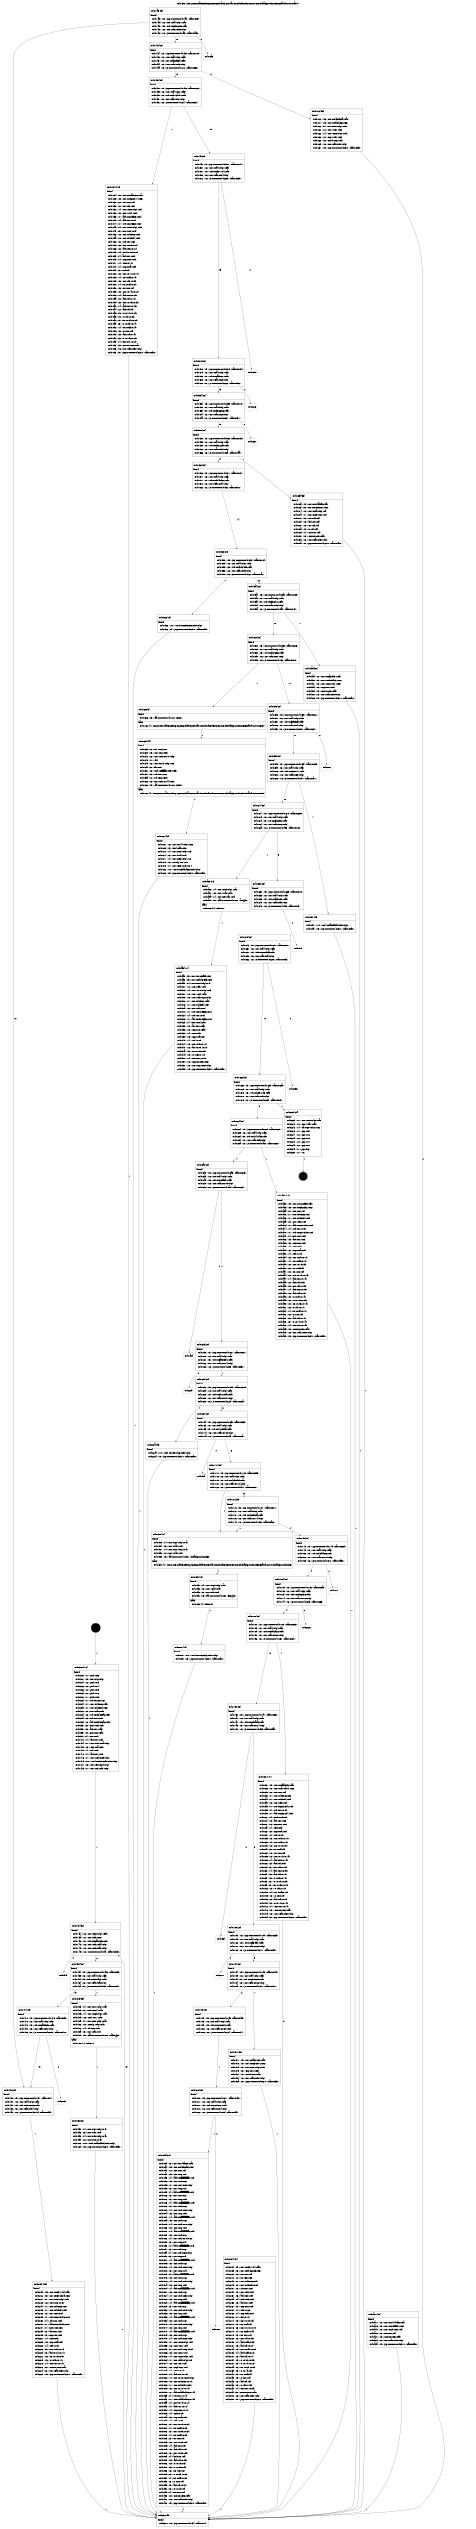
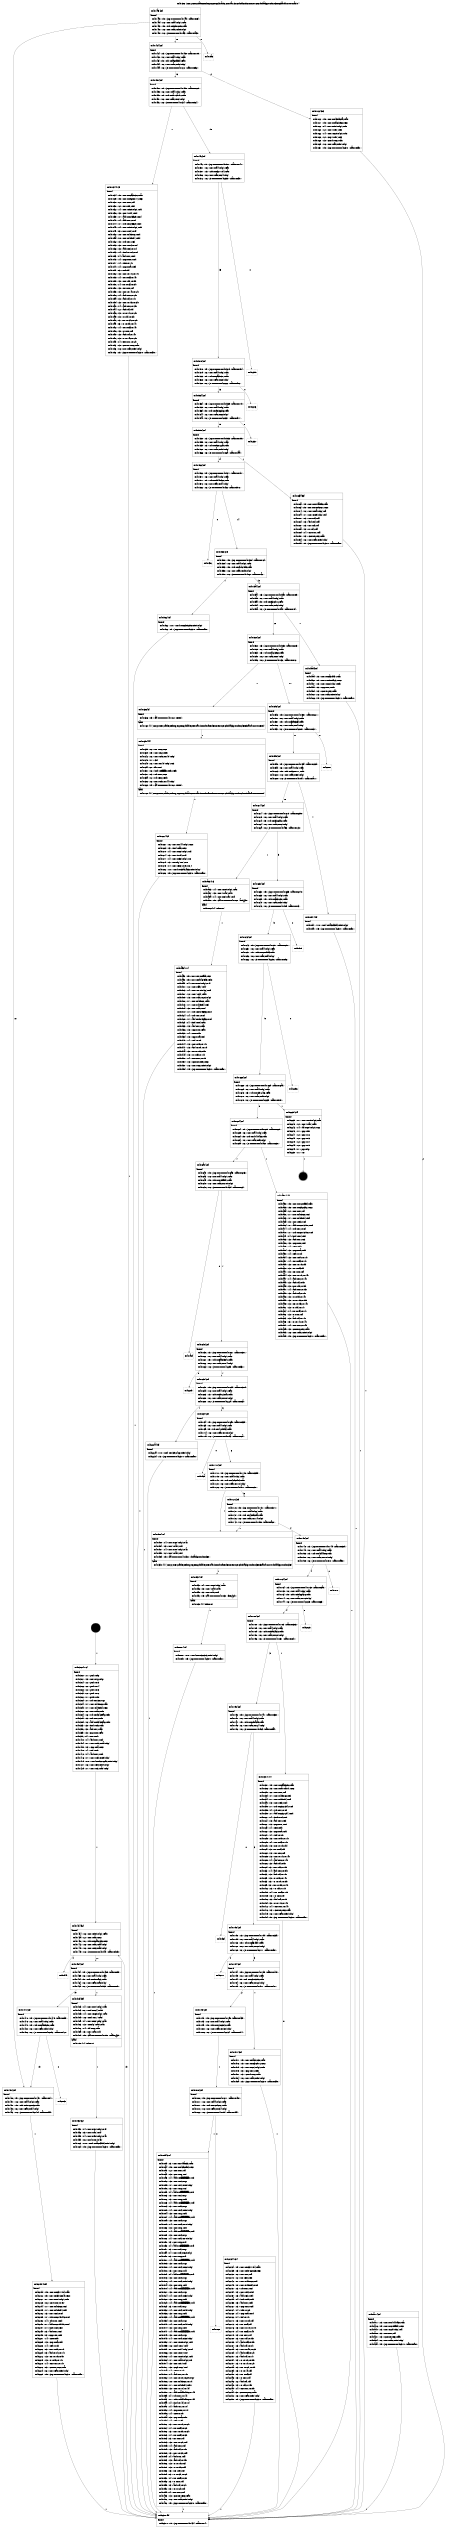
node "0x401f3c": added
edge "0x401630 [28]" -> "0x40164c [28]": added, label "9"
